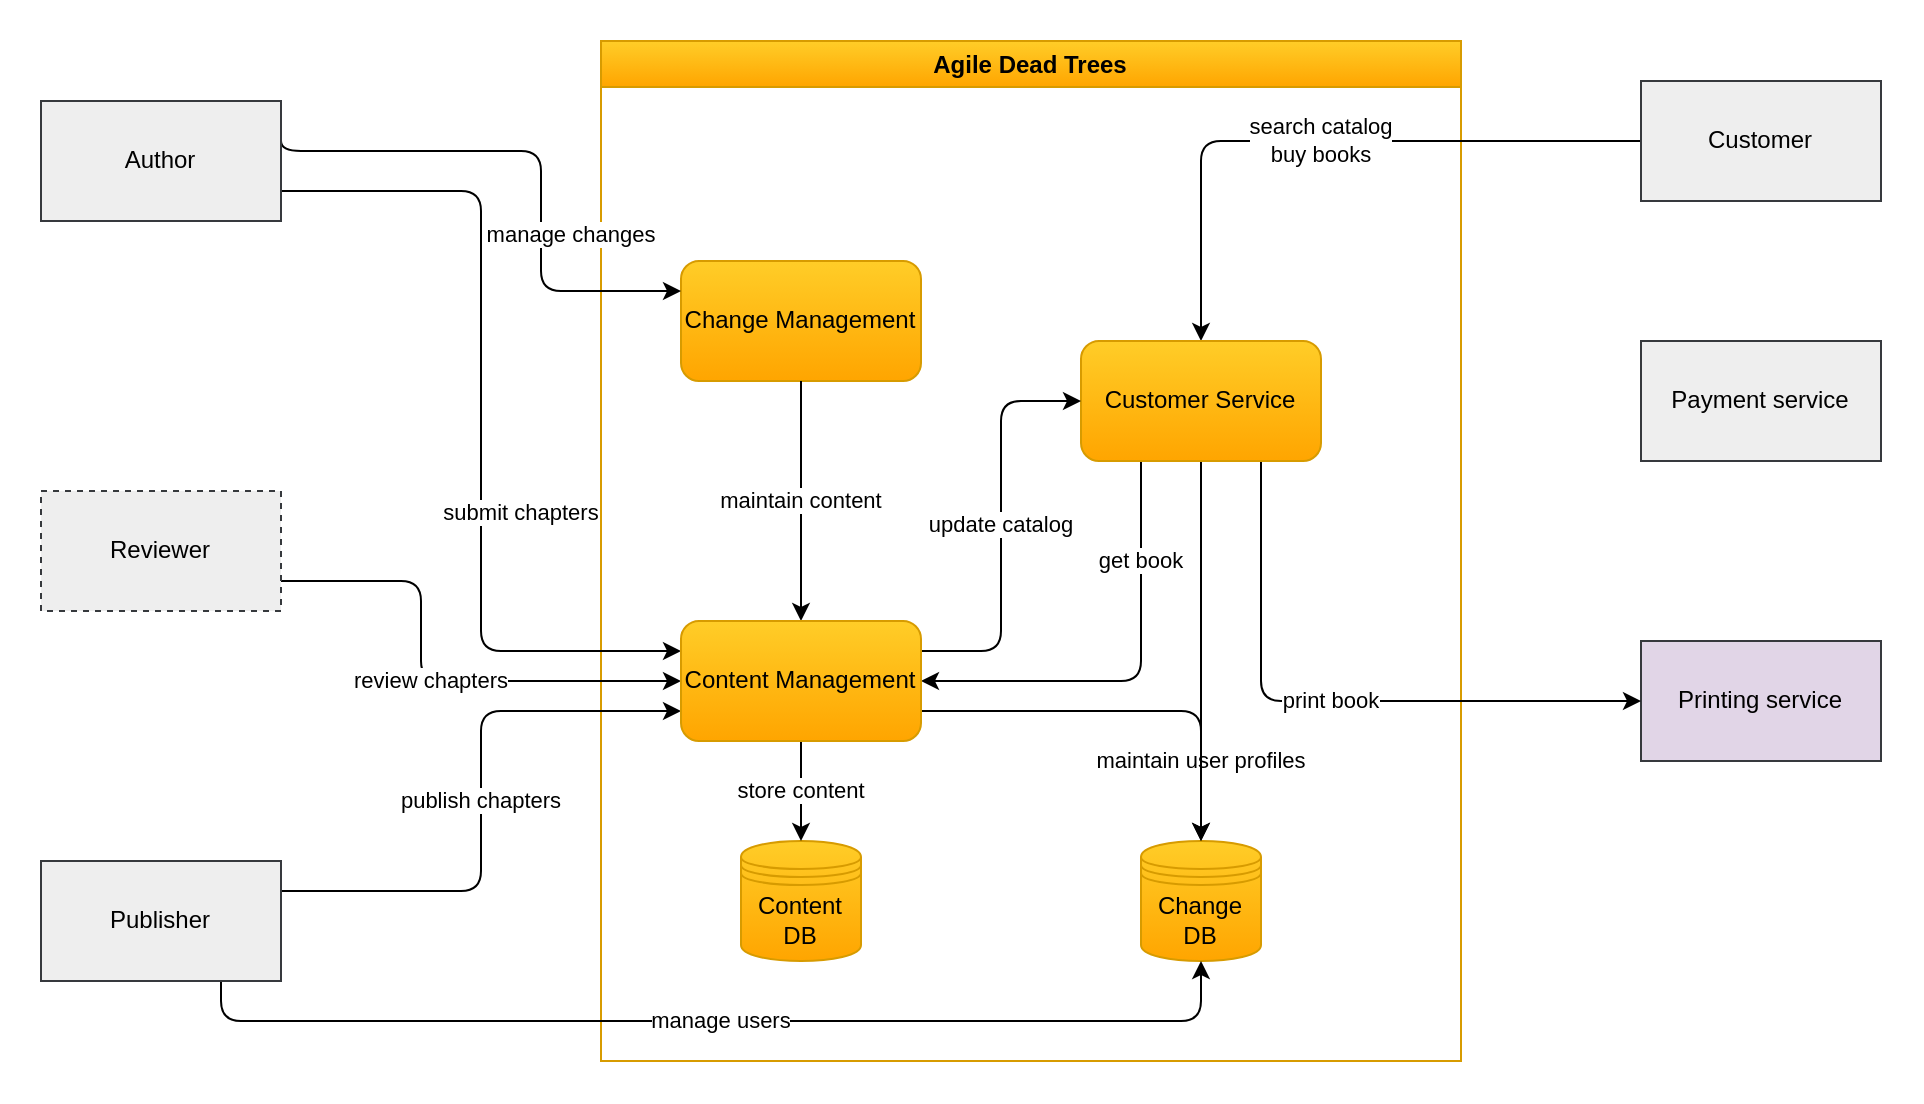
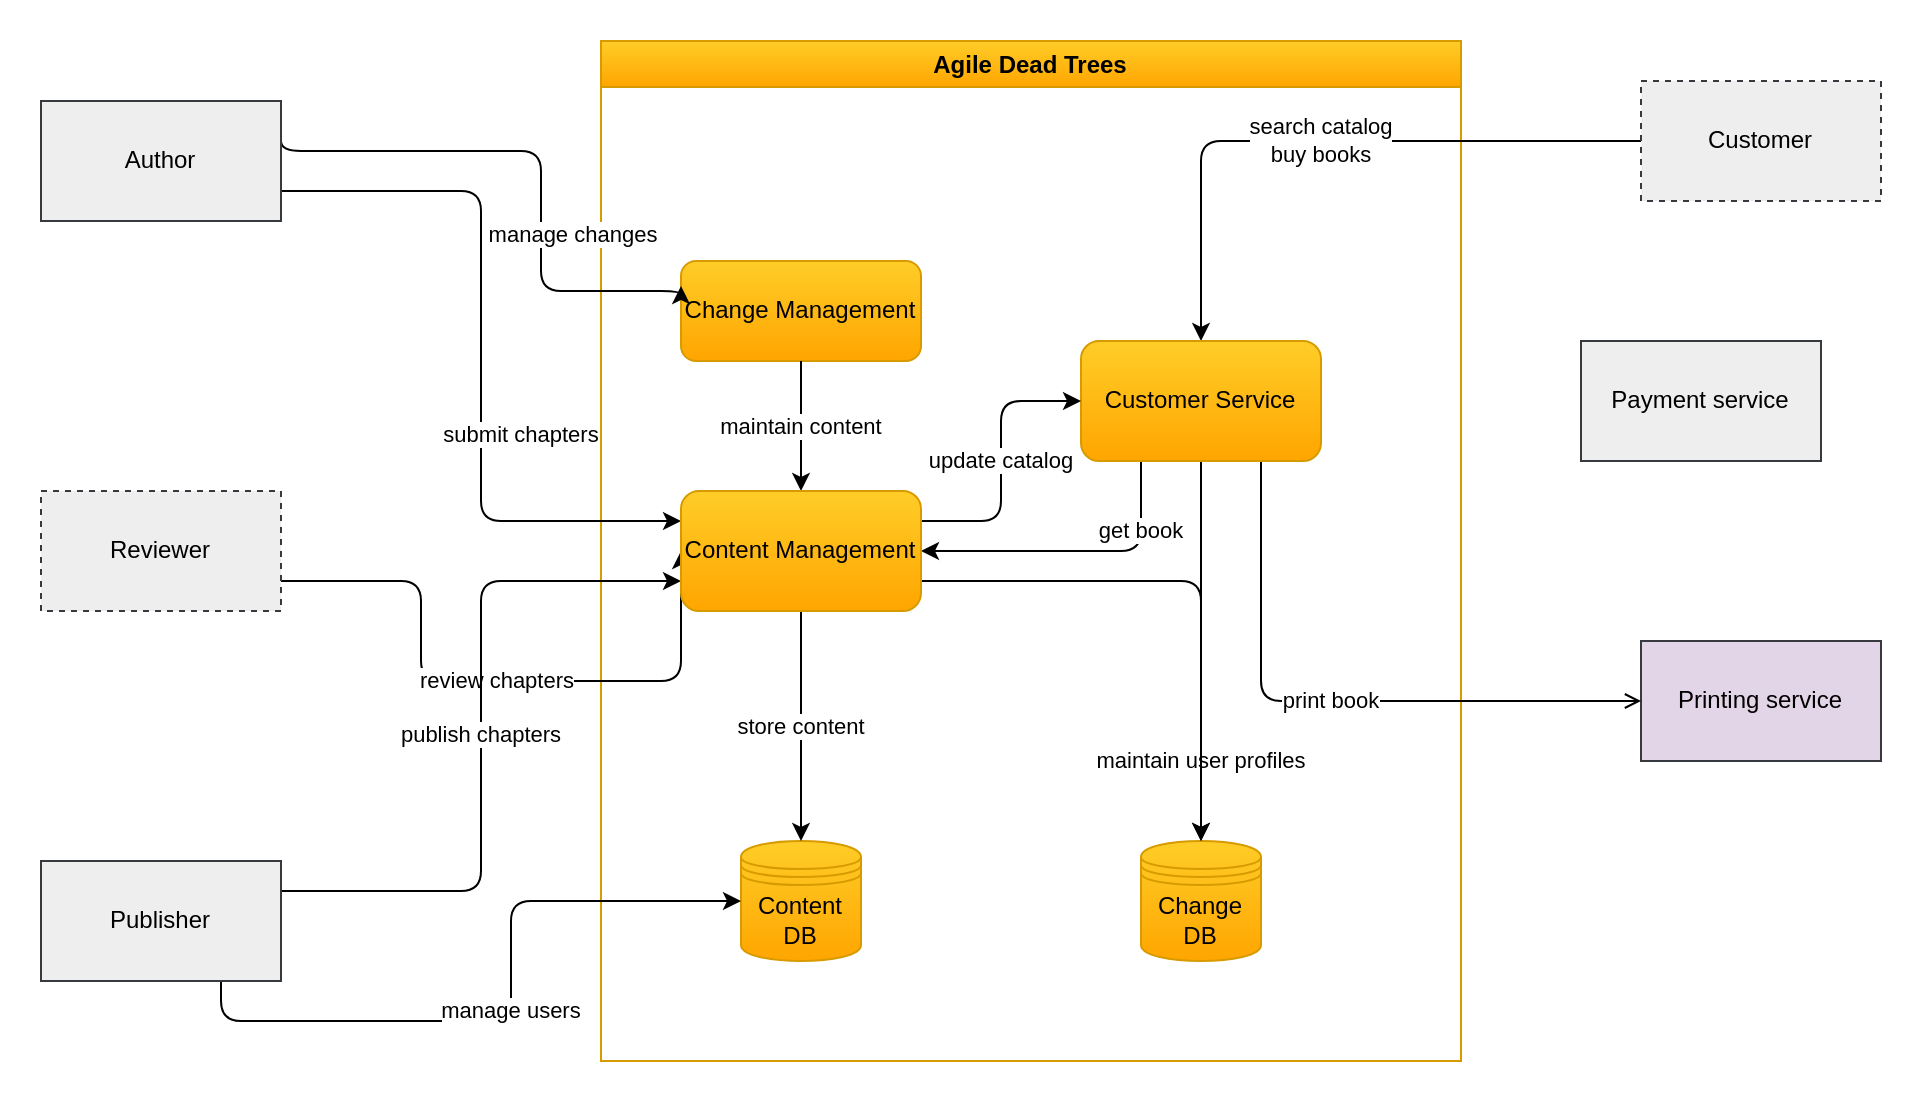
node "Customer": style solid -> dashed
node "Change Management": size 240x120 -> 240x100
node "Payment service": moved (1761, 401) -> (1701, 401)
node "Content Management": moved (801, 681) -> (801, 551)
edge "Customer Service" -> "Printing service": arrowhead classic -> open
edge "Publisher" -> "Change DB": now "Publisher" -> "Content DB"
